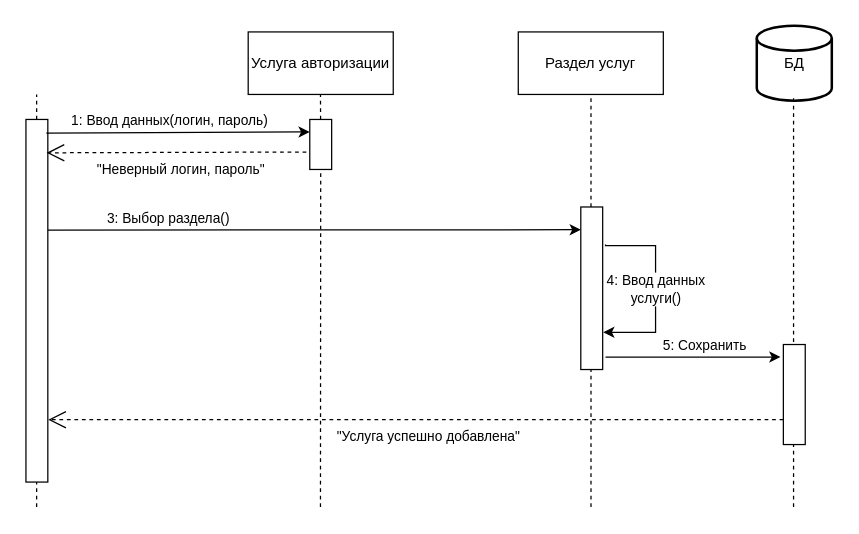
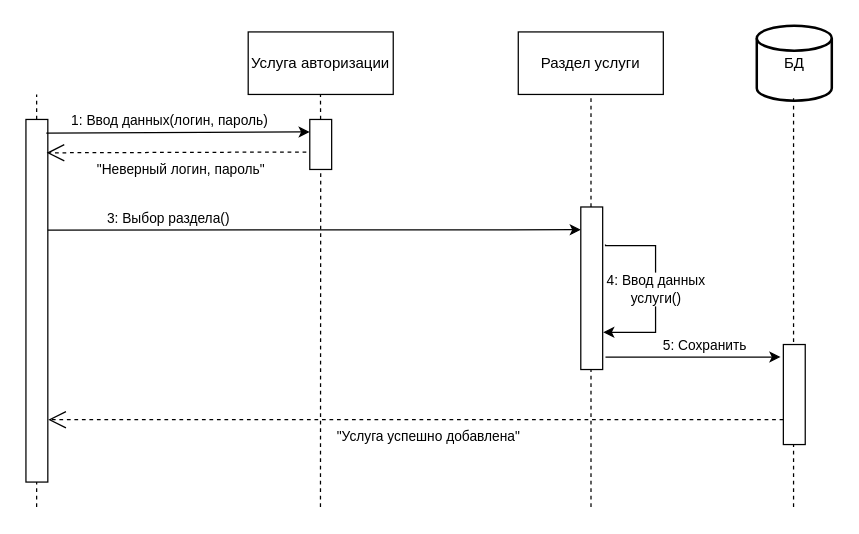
node "Раздел услуг": label "Раздел услуг" -> "Раздел услуги"
